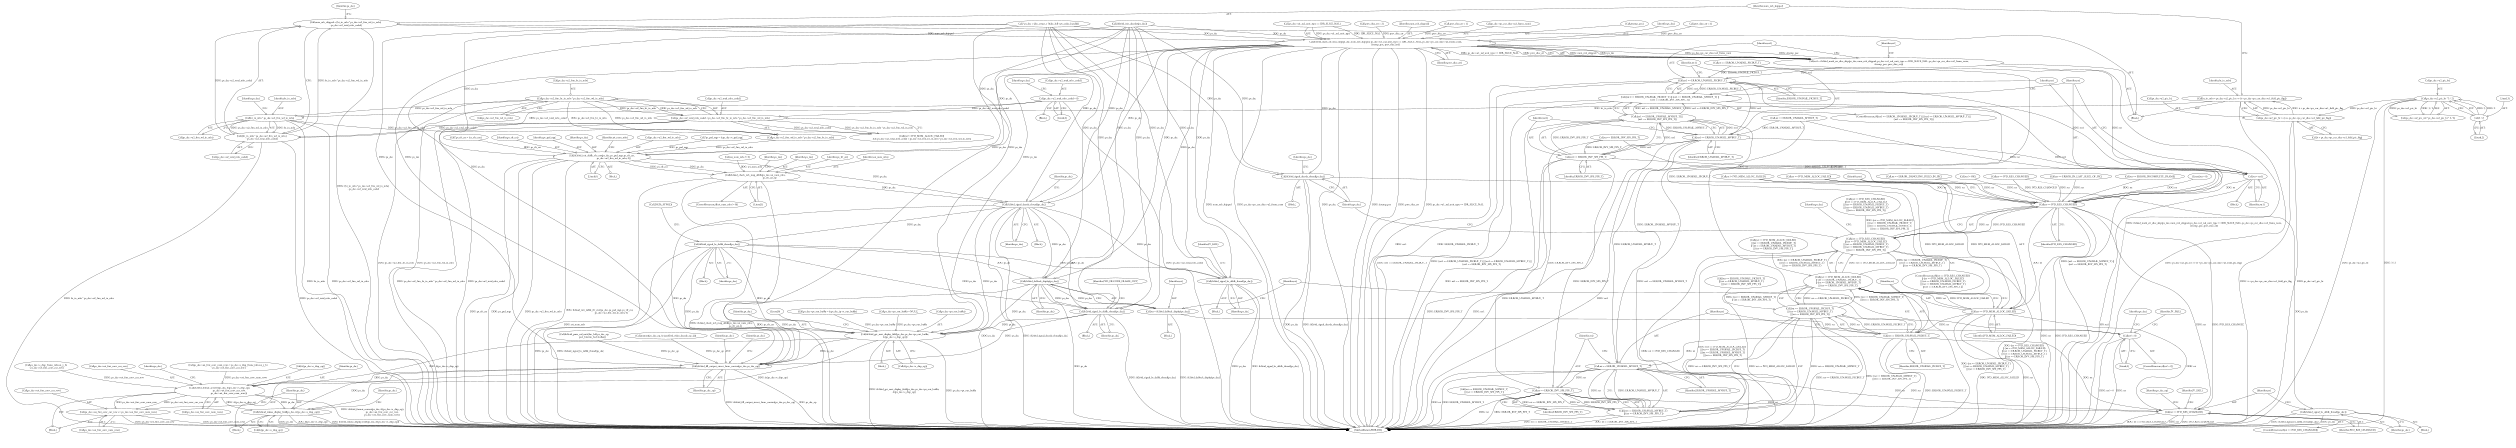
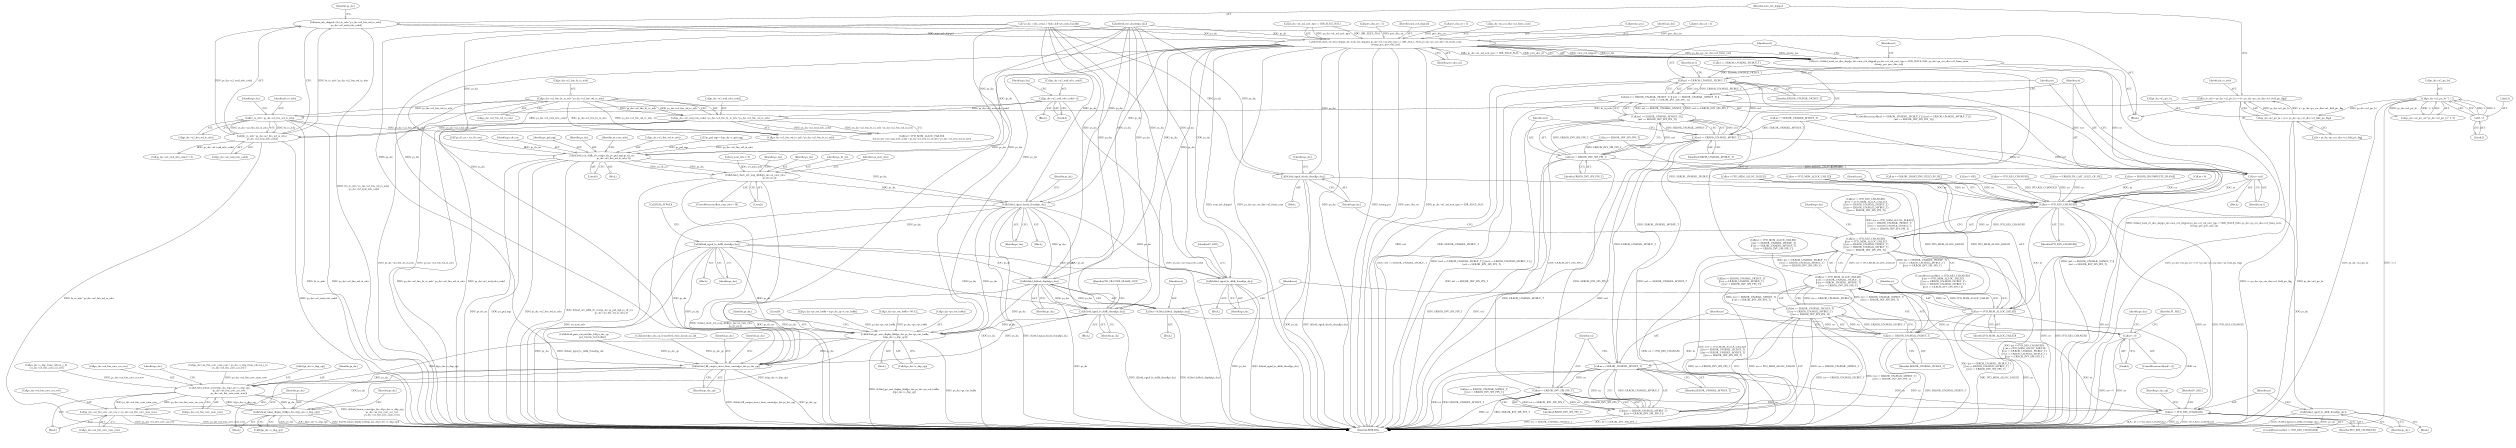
node "(Call,ps_dec->u2_total_mbs_coded == 0)": added
node "(Literal,ret = 0)": label "(Literal,ret = 0)" -> "(Call,ret = 0)"
node "(ControlStructure,if(ret != 0))": label "(ControlStructure,if(ret != 0))" -> "(ControlStructure,if(total != 0))"
node "(MethodReturn,WORD32)": label "(MethodReturn,WORD32)" -> "(Identifier,WORD32)"
